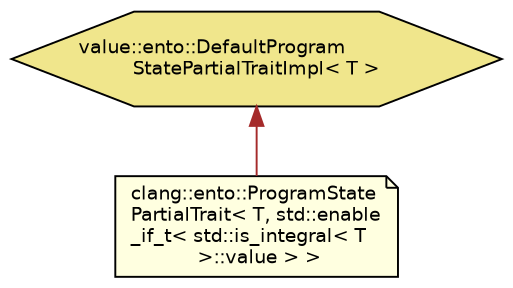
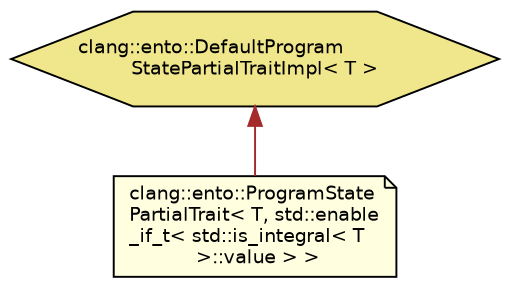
node "value::ento::DefaultProgram StatePartialTraitImpl< T >": label "value::ento::DefaultProgram StatePartialTraitImpl< T >" -> "clang::ento::DefaultProgram StatePartialTraitImpl< T >"
